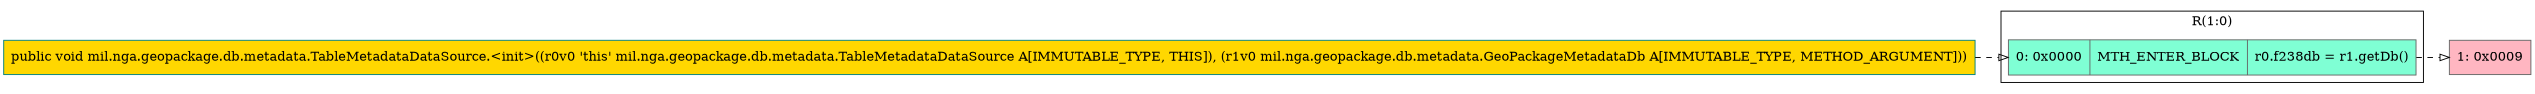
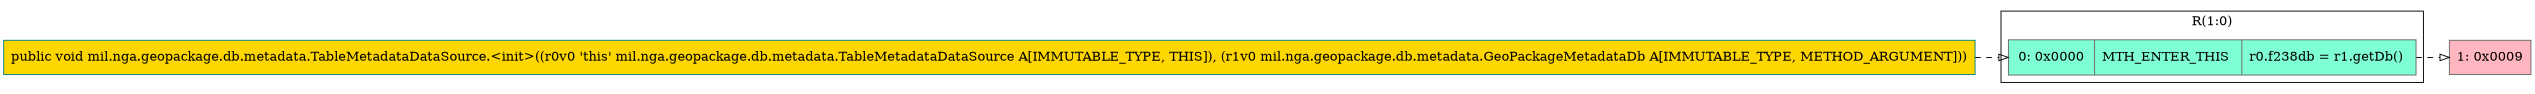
node "0: 0x0000": text "MTH_ENTER_BLOCK" -> "MTH_ENTER_THIS"
